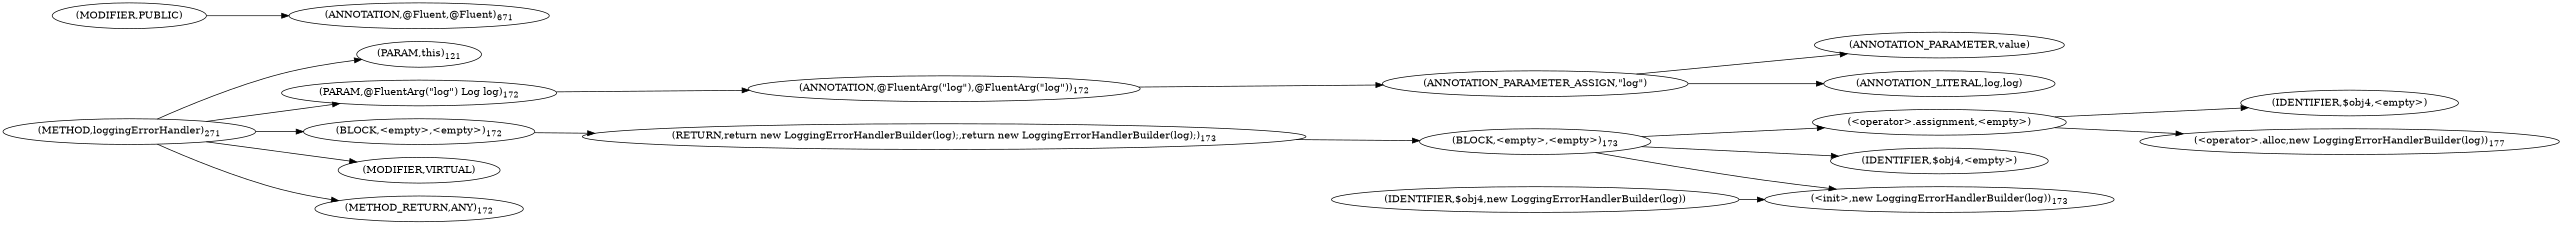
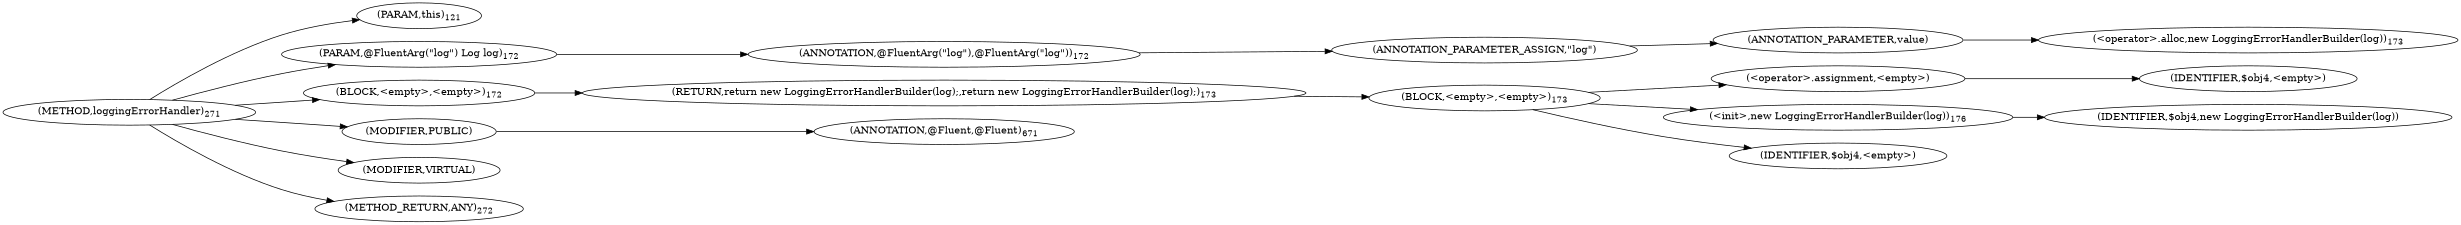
node "(ANNOTATION_LITERAL,log,log)": removed
edge "(METHOD,loggingErrorHandler)" -> "(MODIFIER,PUBLIC)": added
edge "(<operator>.assignment,<empty>)" -> "(<operator>.alloc,new LoggingErrorHandlerBuilder(log))": now "(ANNOTATION_PARAMETER,value)" -> "(<operator>.alloc,new LoggingErrorHandlerBuilder(log))"
node "(<operator>.alloc,new LoggingErrorHandlerBuilder(log))": text "177" -> "173"
node "(<init>,new LoggingErrorHandlerBuilder(log))": text "173" -> "176"
edge "(IDENTIFIER,$obj4,new LoggingErrorHandlerBuilder(log))" -> "(<init>,new LoggingErrorHandlerBuilder(log))": reversed
node "(METHOD_RETURN,ANY)": text "172" -> "272"
